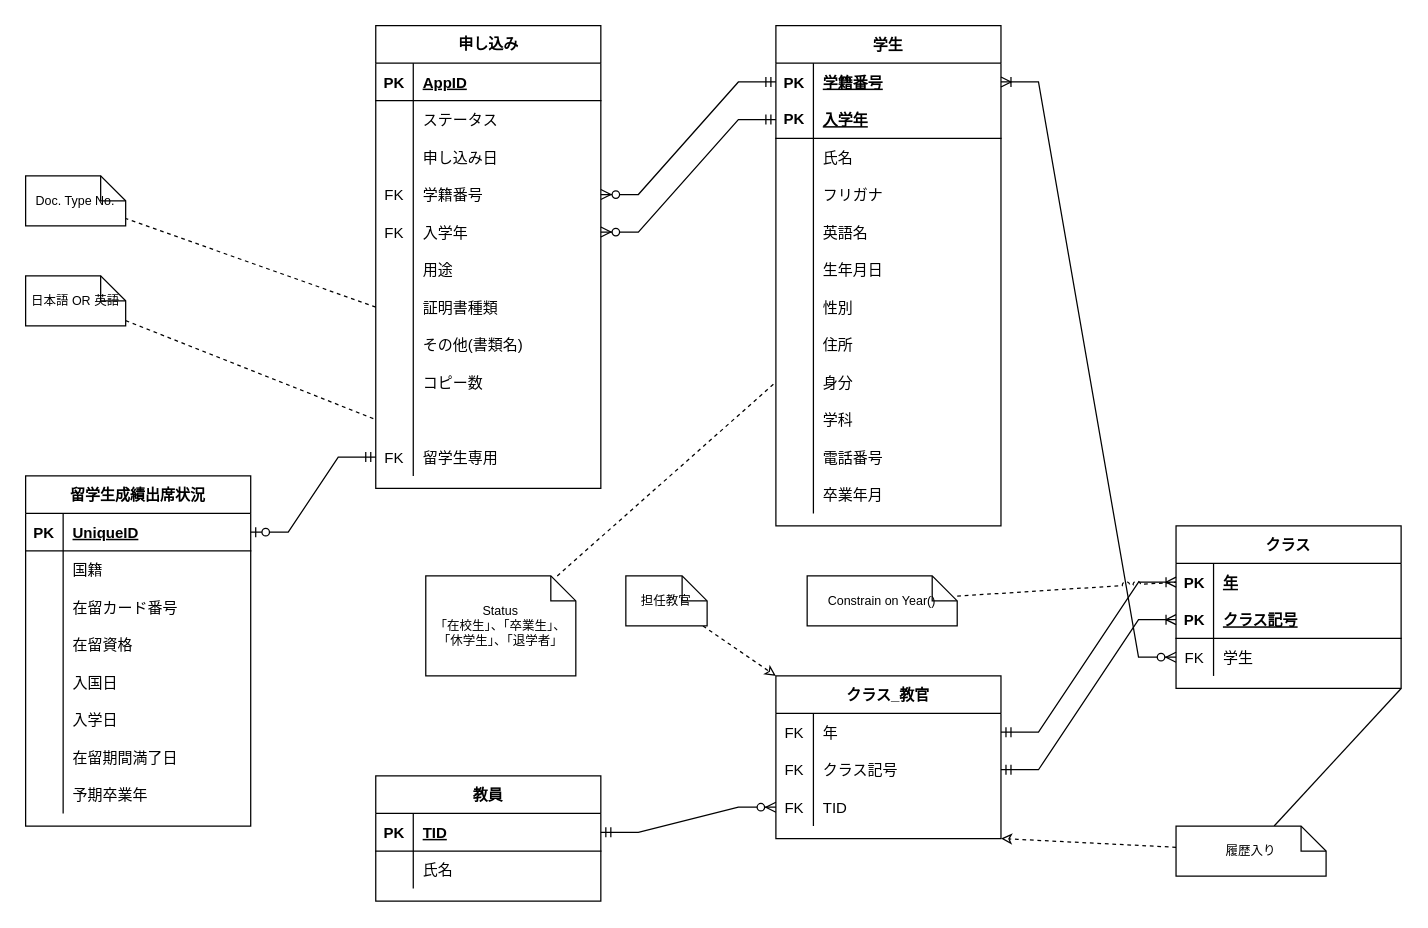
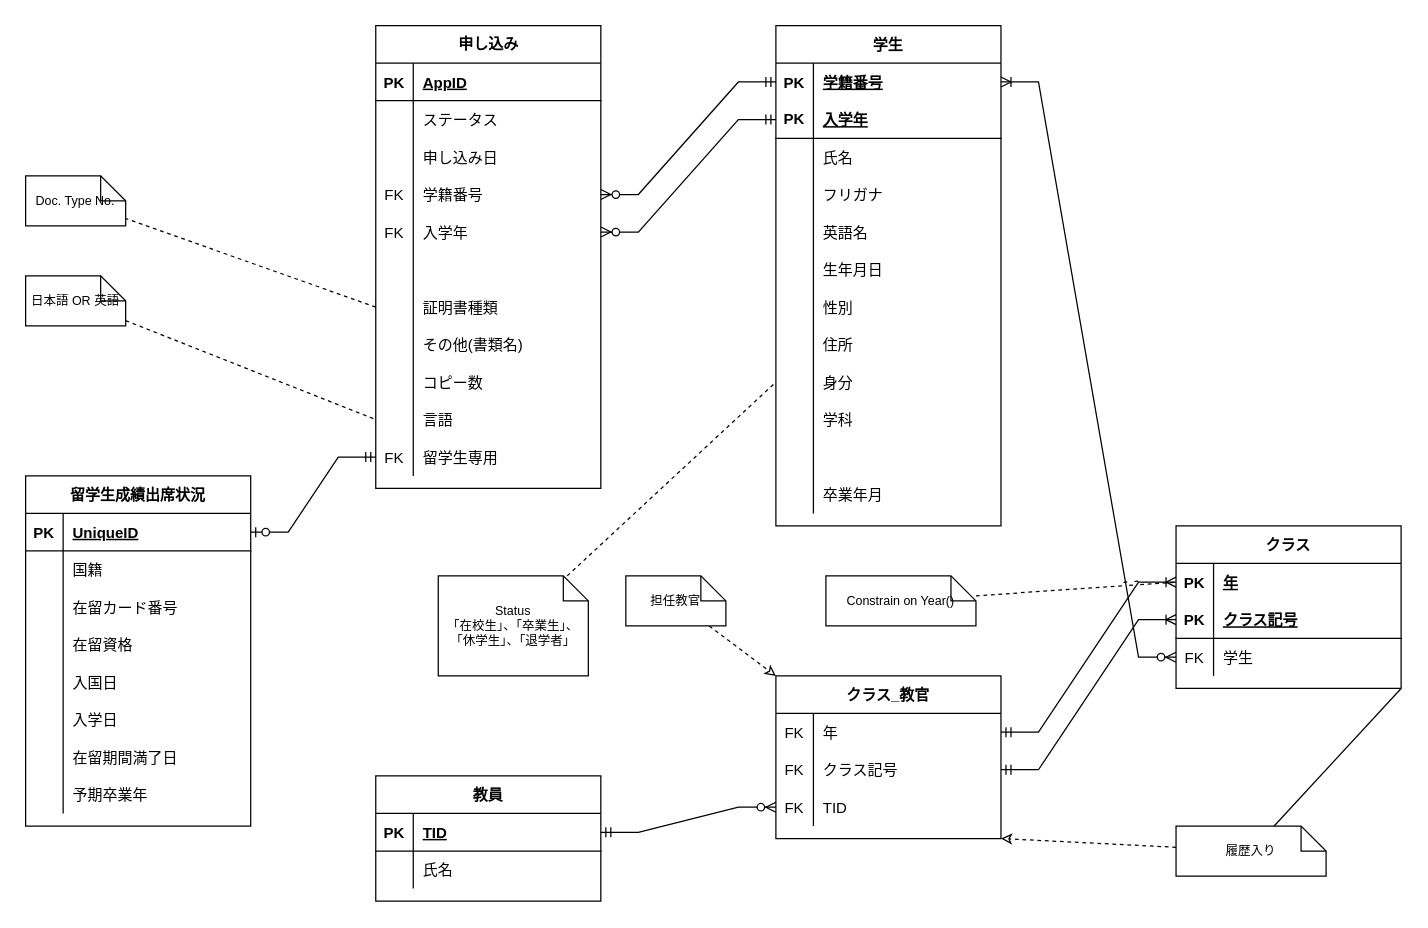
node "用途": removed
node "言語": added
node "電話番号": removed
node "担任教官": size 81x50 -> 100x50
node "Constrain on Year()": moved (882, 601) -> (901, 601)
node "Status「在校生」、「卒業生」、「休学生」、「退学者」": moved (501, 626) -> (513, 626)
